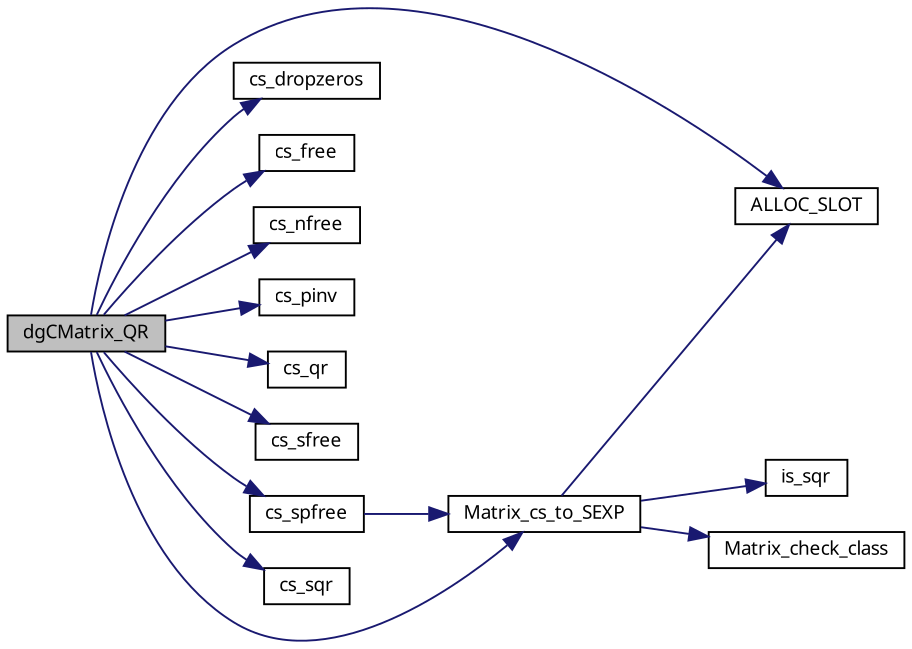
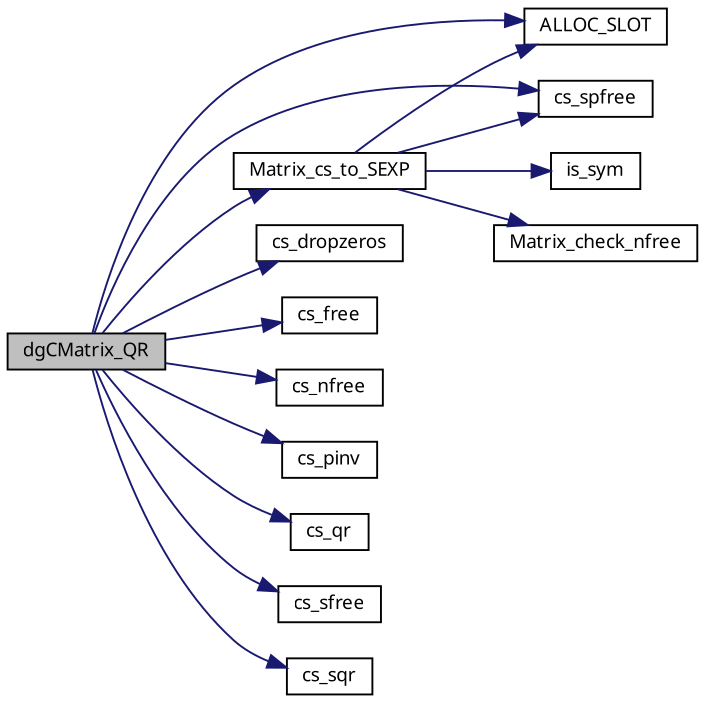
node "is_sqr": label "is_sqr" -> "is_sym"
edge "cs_spfree" -> "Matrix_cs_to_SEXP": reversed
node "Matrix_check_class": label "Matrix_check_class" -> "Matrix_check_nfree"
